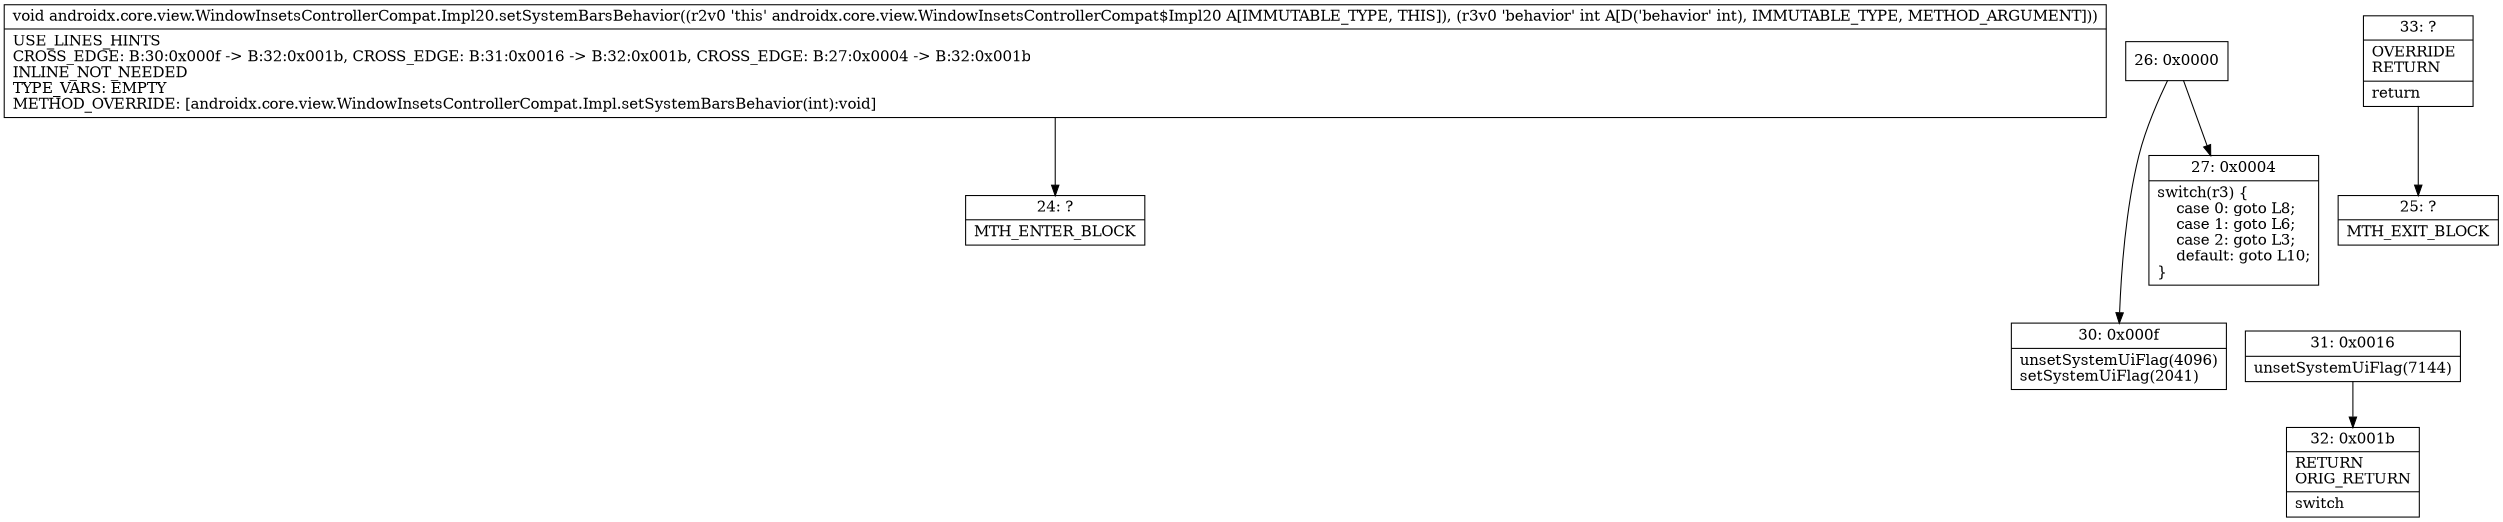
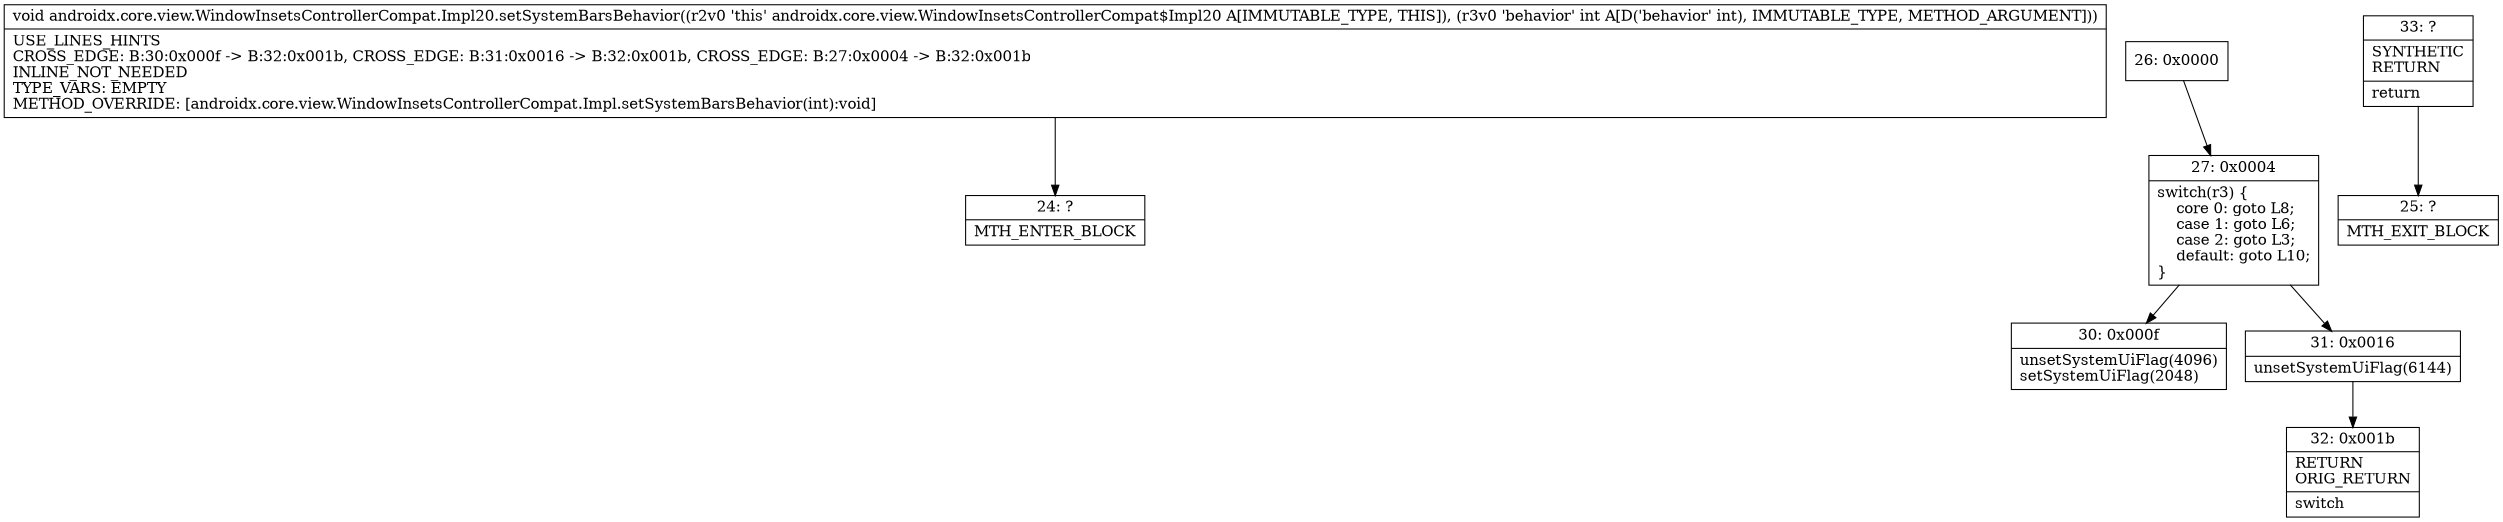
node "33: ?": text "OVERRIDE" -> "SYNTHETIC"
edge "26: 0x0000" -> "30: 0x000f": now "27: 0x0004" -> "30: 0x000f"
node "27: 0x0004": text "case 0: goto L8;" -> "core 0: goto L8;"
edge "27: 0x0004" -> "31: 0x0016": added
node "31: 0x0016": text "unsetSystemUiFlag(7144)" -> "unsetSystemUiFlag(6144)"
node "30: 0x000f": text "setSystemUiFlag(2041)" -> "setSystemUiFlag(2048)"
